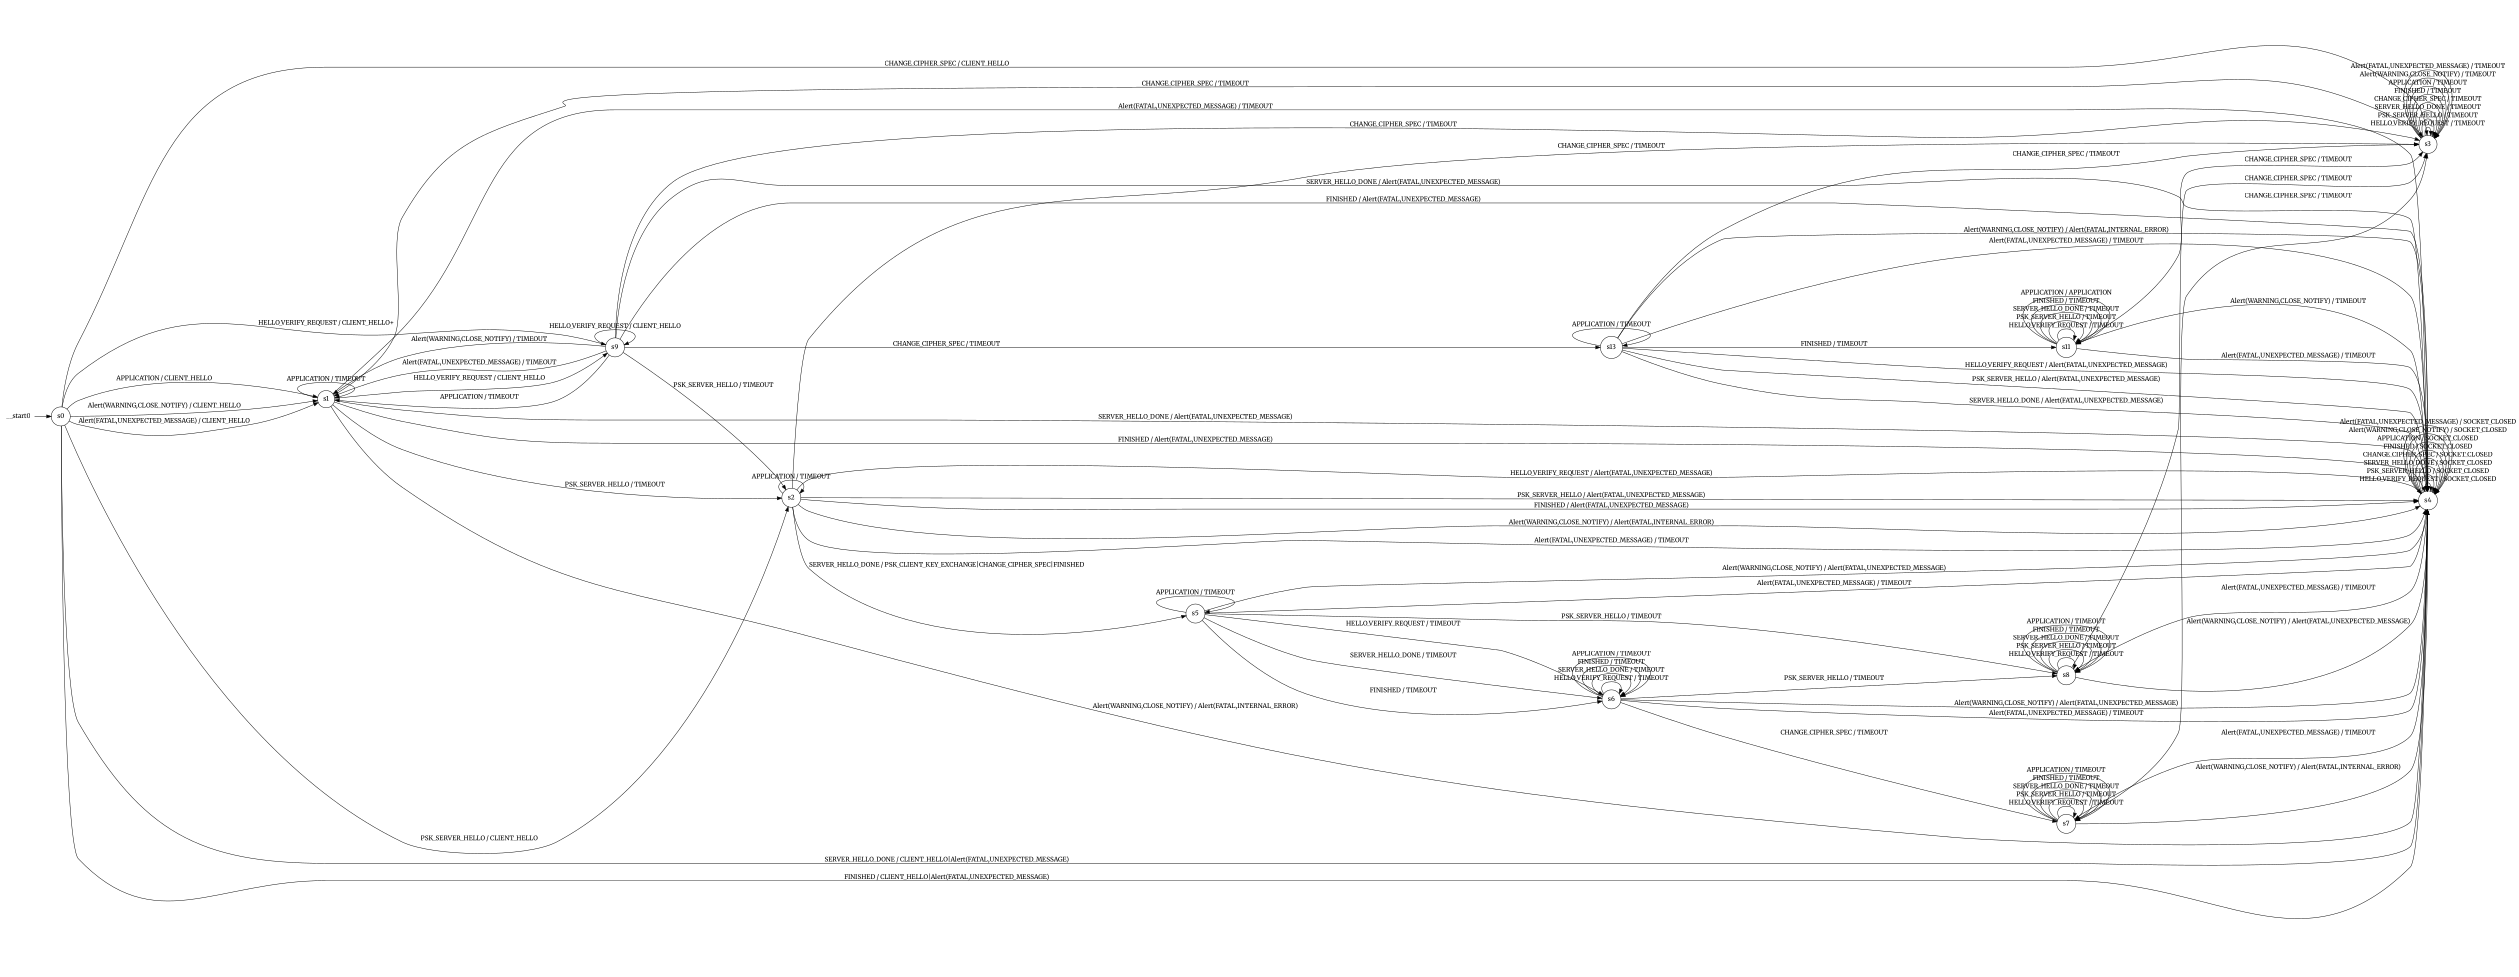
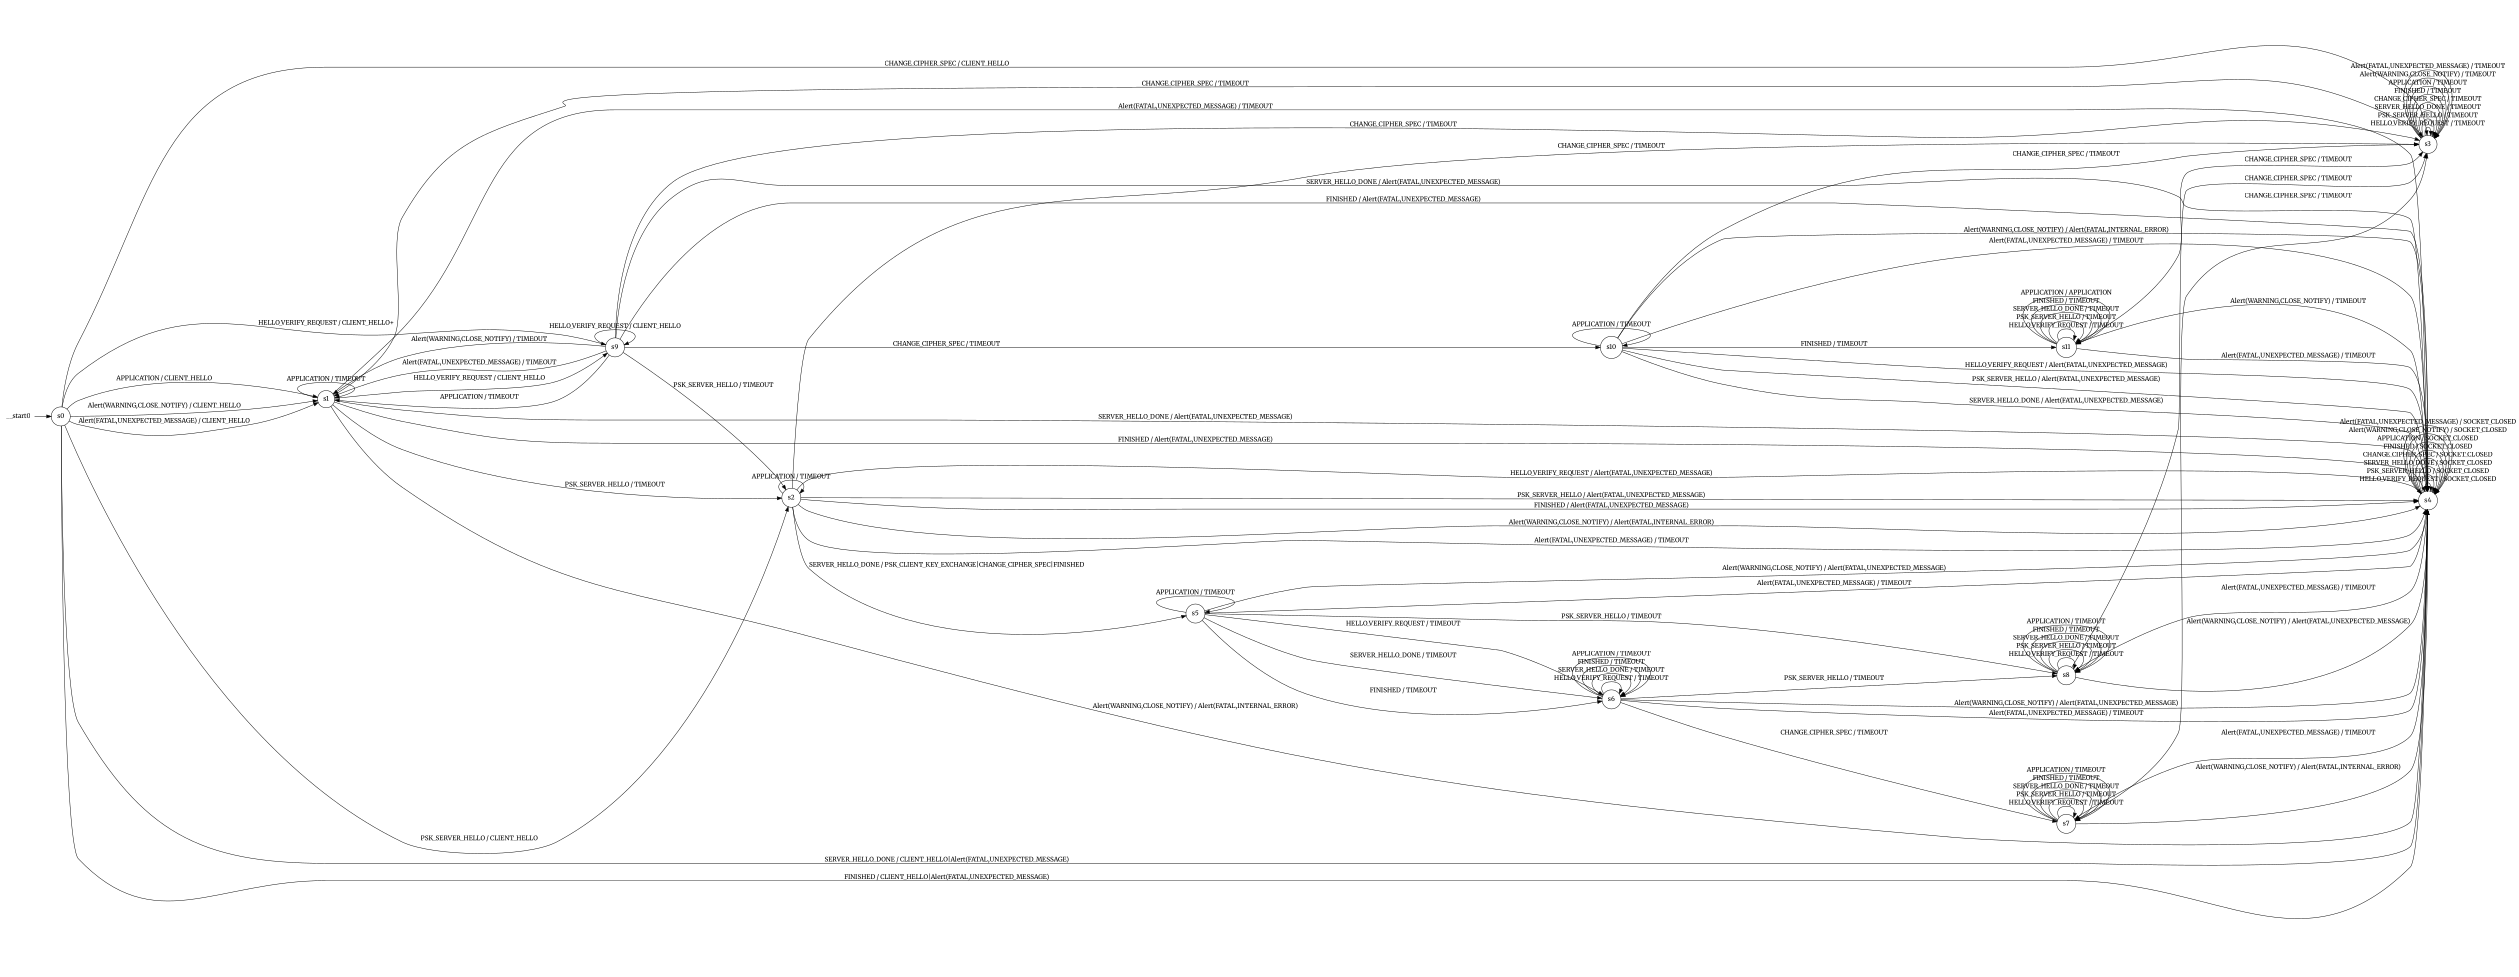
node "s13": label "s13" -> "s10"
